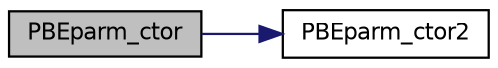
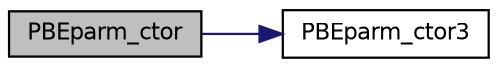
node "PBEparm_ctor2": label "PBEparm_ctor2" -> "PBEparm_ctor3"
